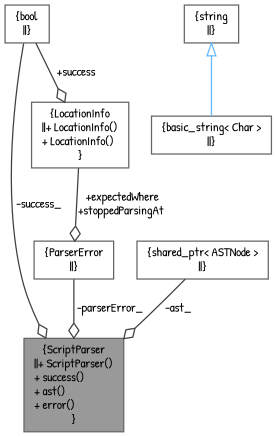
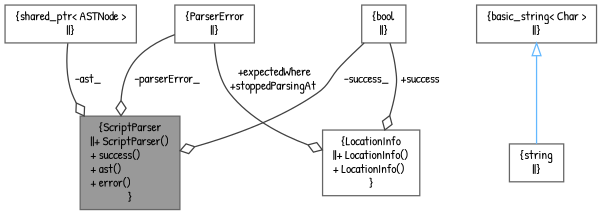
edge "{basic_string< Char > ||}" -> "{string ||}": reversed
edge "{LocationInfo ||+ LocationInfo() + LocationInfo() }" -> "{ParserError ||}": reversed
